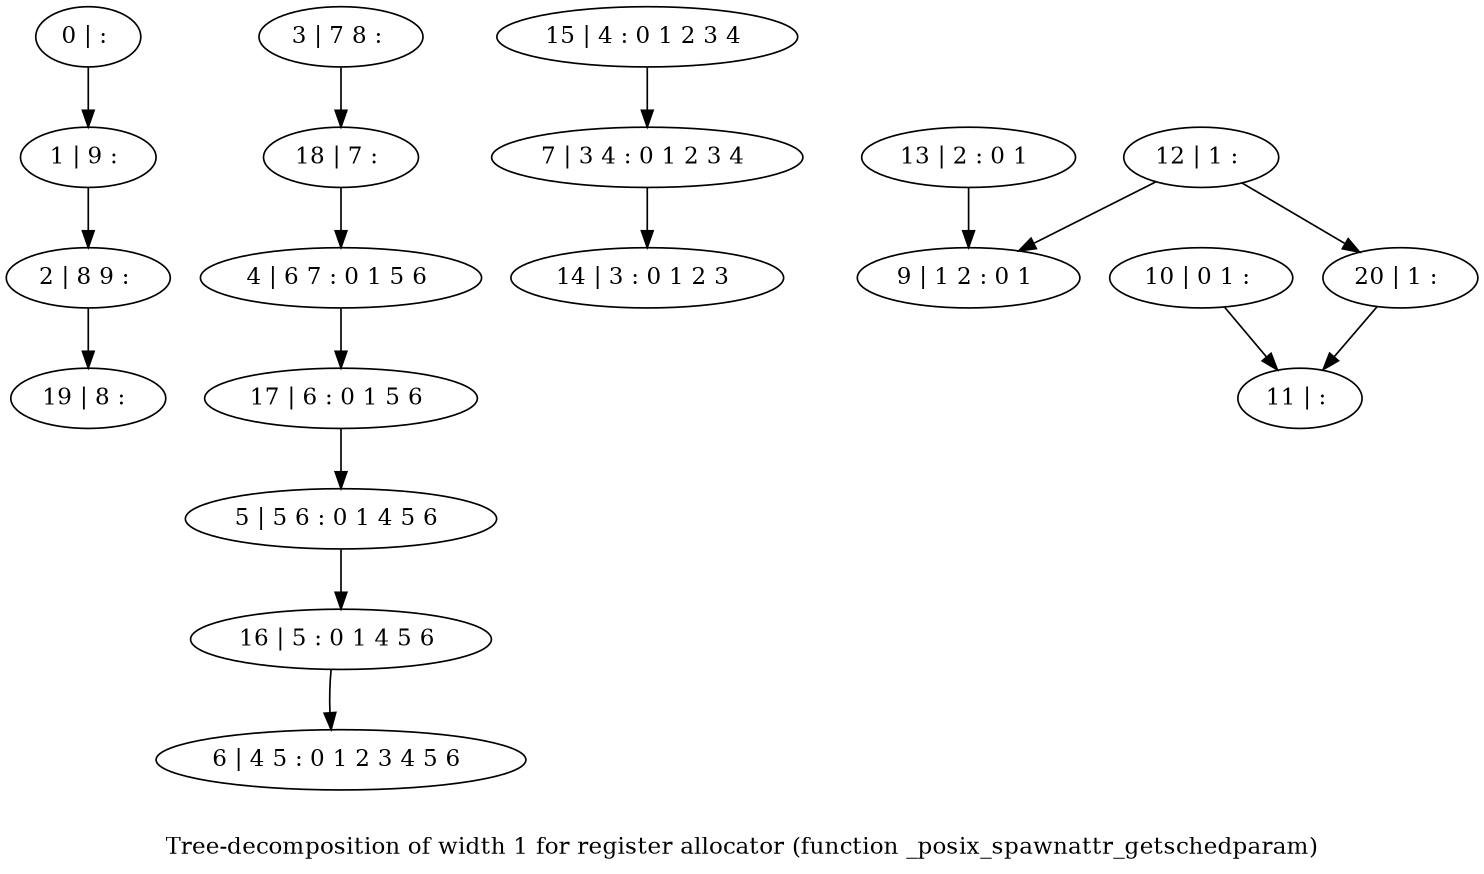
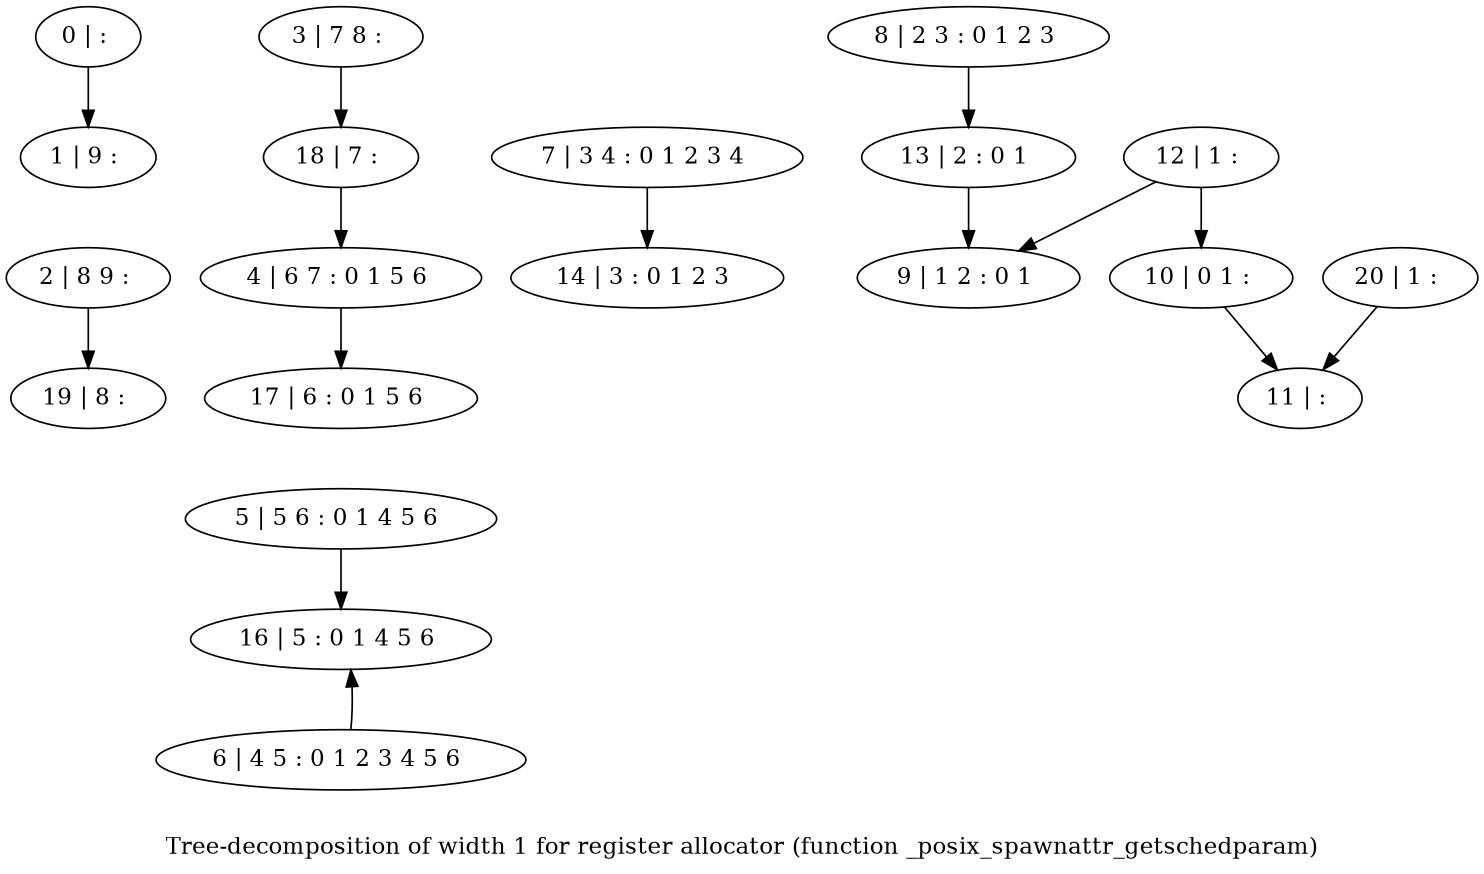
node "15 | 4 : 0 1 2 3 4": removed
node "8 | 2 3 : 0 1 2 3": added
edge "1 | 9 :" -> "2 | 8 9 :": removed
edge "12 | 1 :" -> "20 | 1 :": now "12 | 1 :" -> "10 | 0 1 :"
edge "17 | 6 : 0 1 5 6" -> "5 | 5 6 : 0 1 4 5 6": removed
edge "16 | 5 : 0 1 4 5 6" -> "6 | 4 5 : 0 1 2 3 4 5 6": reversed
